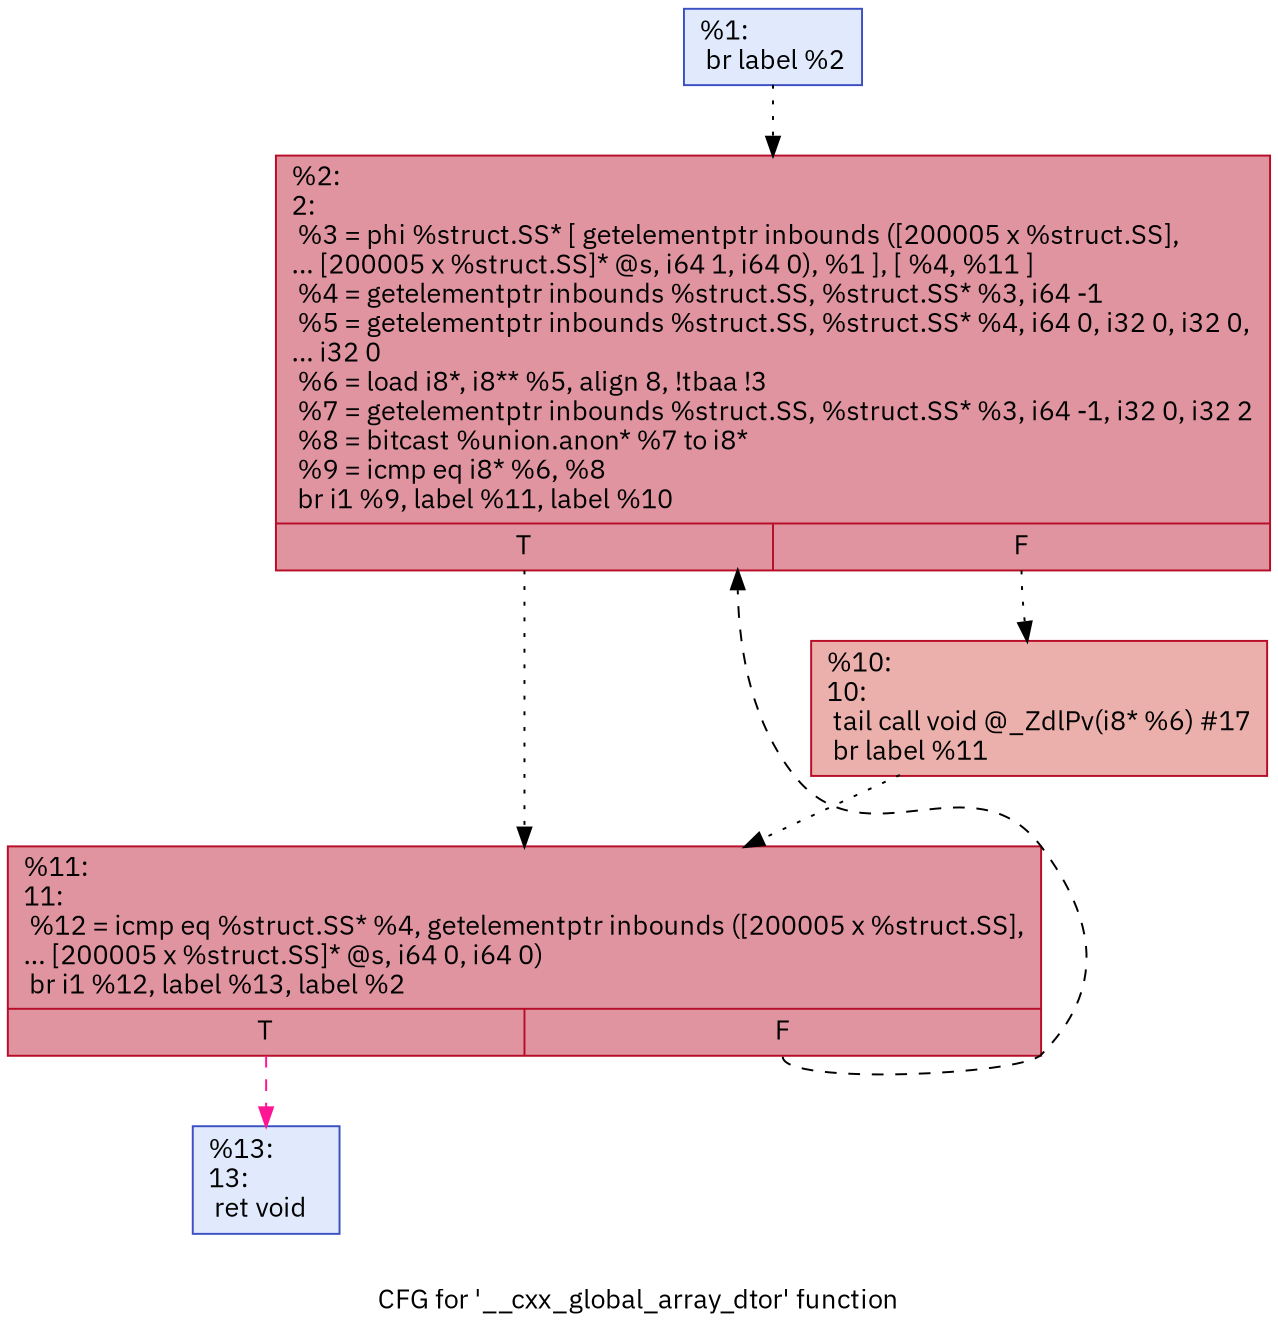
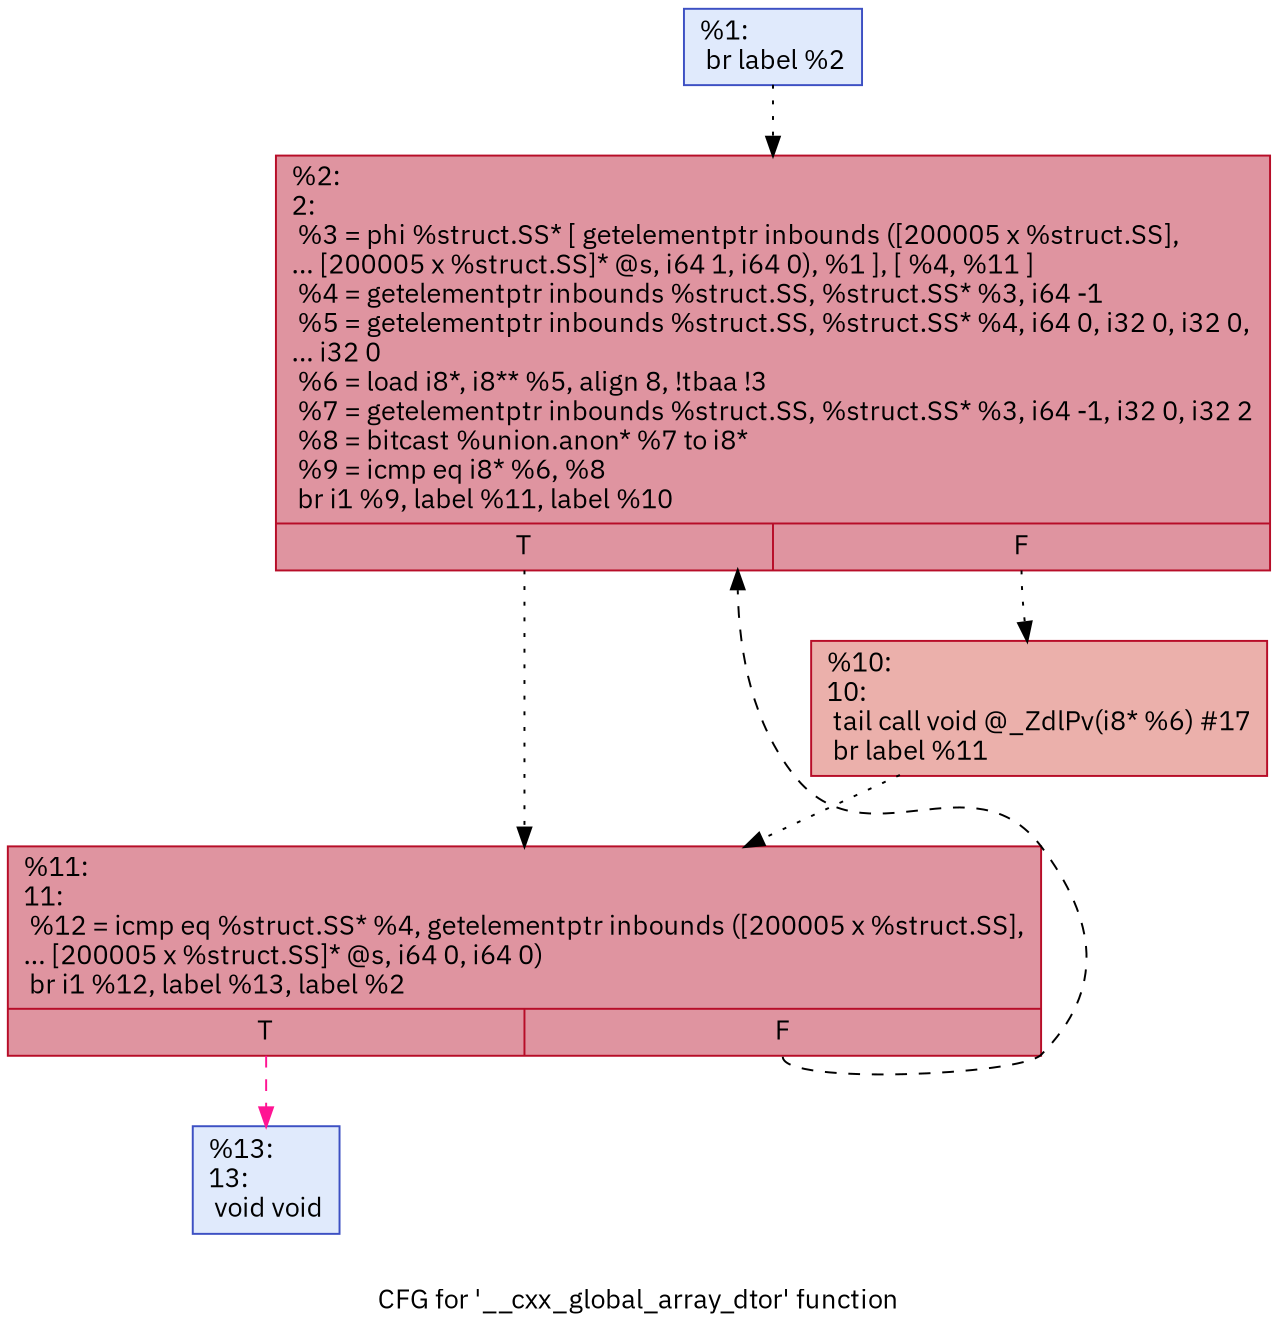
node "%13:": text "ret void" -> "void void"
